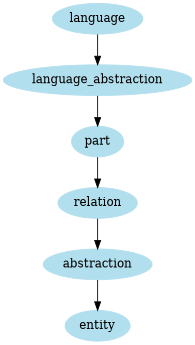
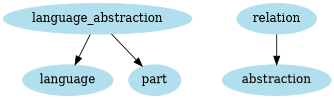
edge "language" -> "language_abstraction": reversed
edge "part" -> "relation": removed
node "entity": removed
